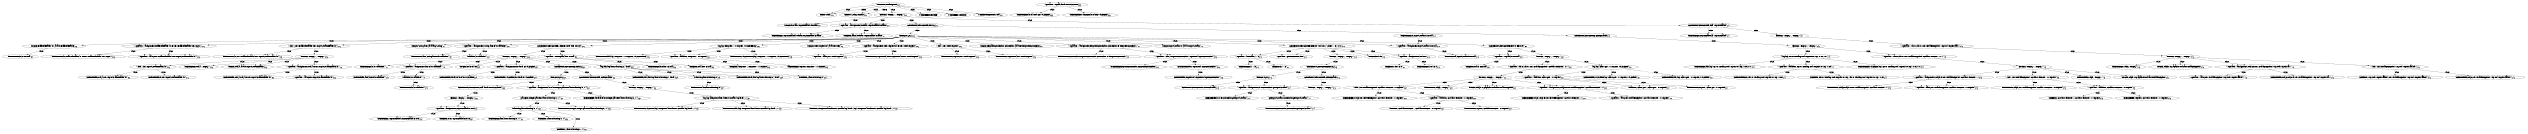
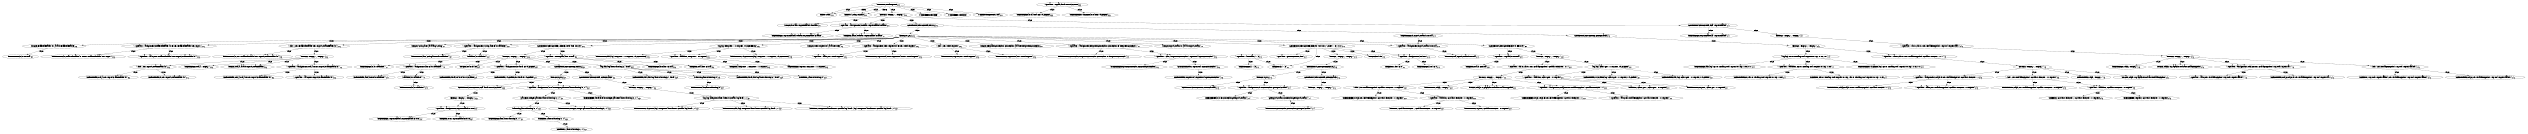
edge "(CONTROL_STRUCTURE,FOR,for (int i = 0; Some(i < 3); i++))" -> "(<operator>.lessThan,i < 3)": now "(CONTROL_STRUCTURE,FOR,for (int i = 0; Some(i < 3); i++))" -> "(LITERAL,3,i < 3)"
edge "(getInputStream,connection.getInputStream())" -> "(IDENTIFIER,connection,connection.getInputStream())": reversed
edge "(substring,line.substring(0, 1))" -> "(LITERAL,1,line.substring(0, 1))": now "(LITERAL,0,line.substring(0, 1))" -> "(LITERAL,1,line.substring(0, 1))"
